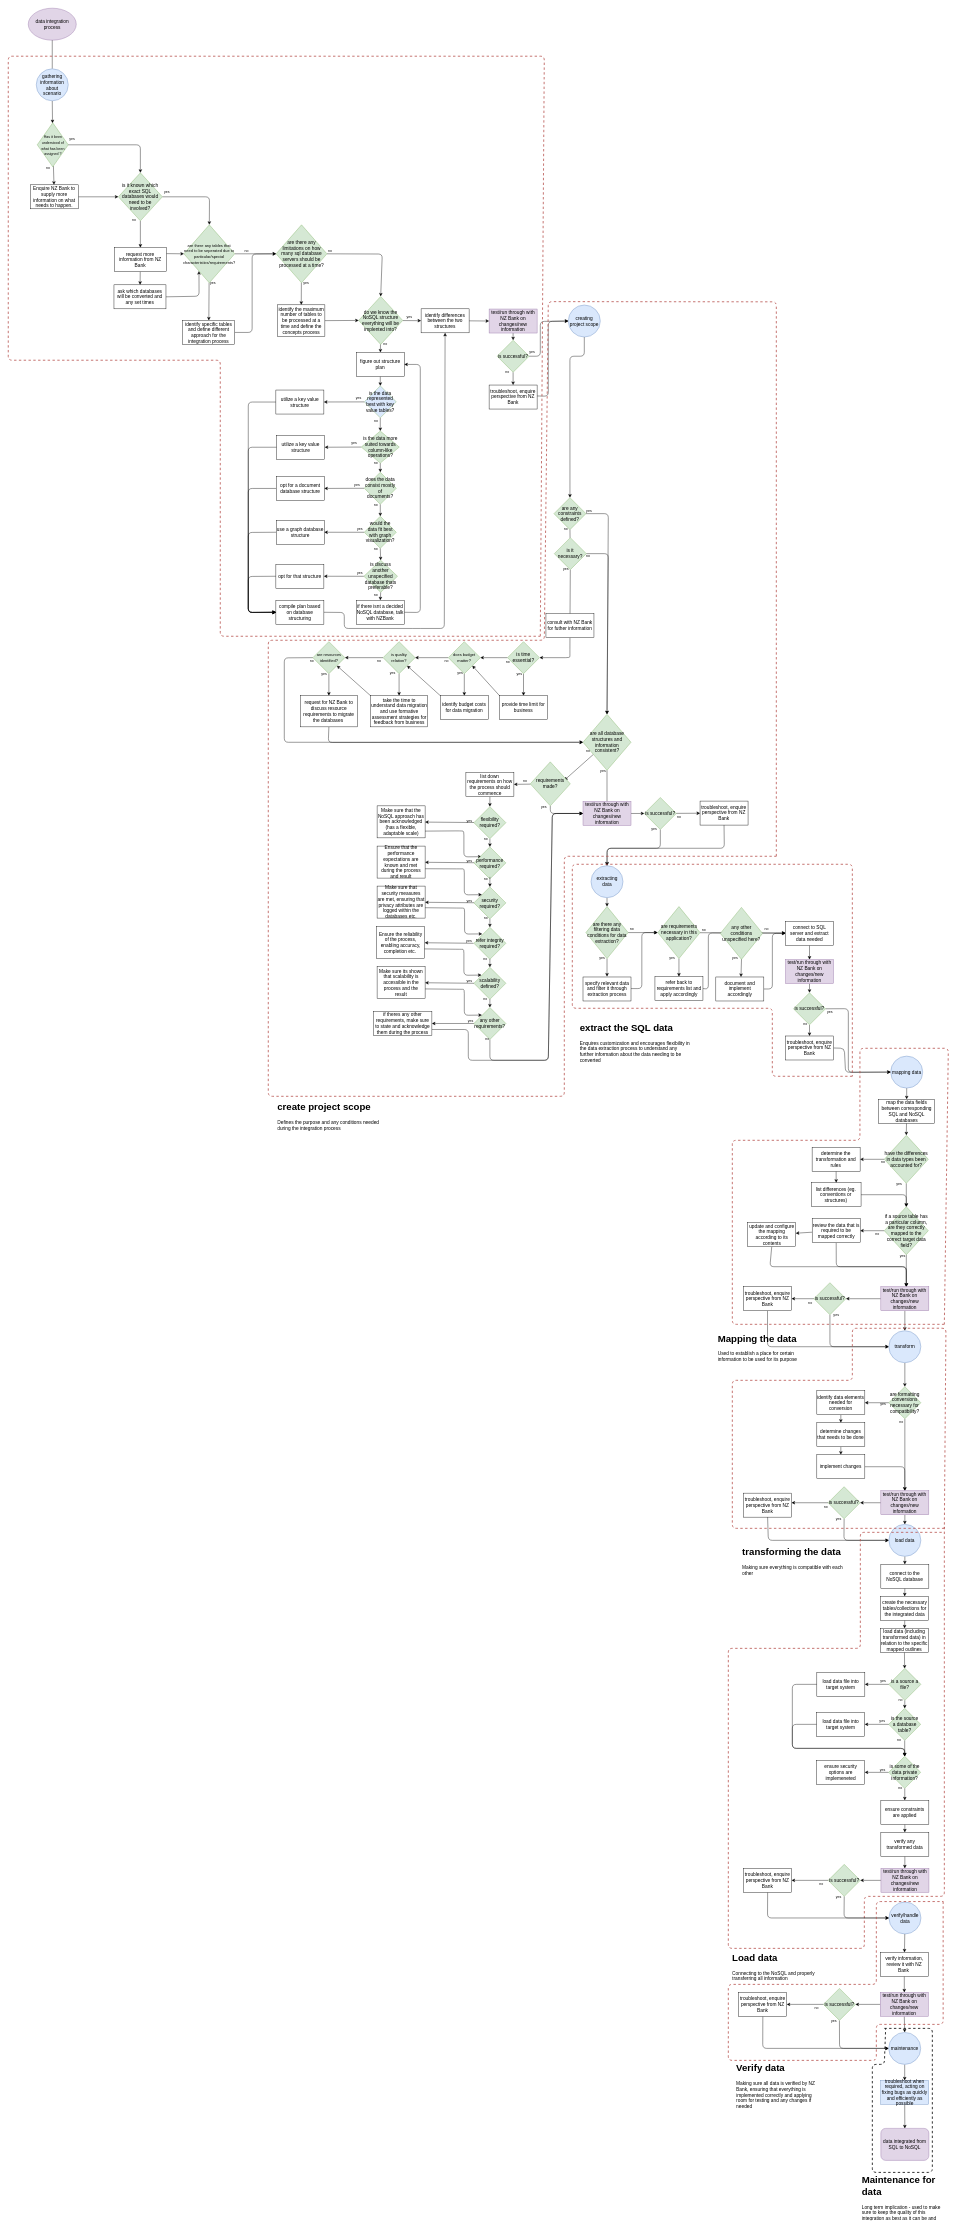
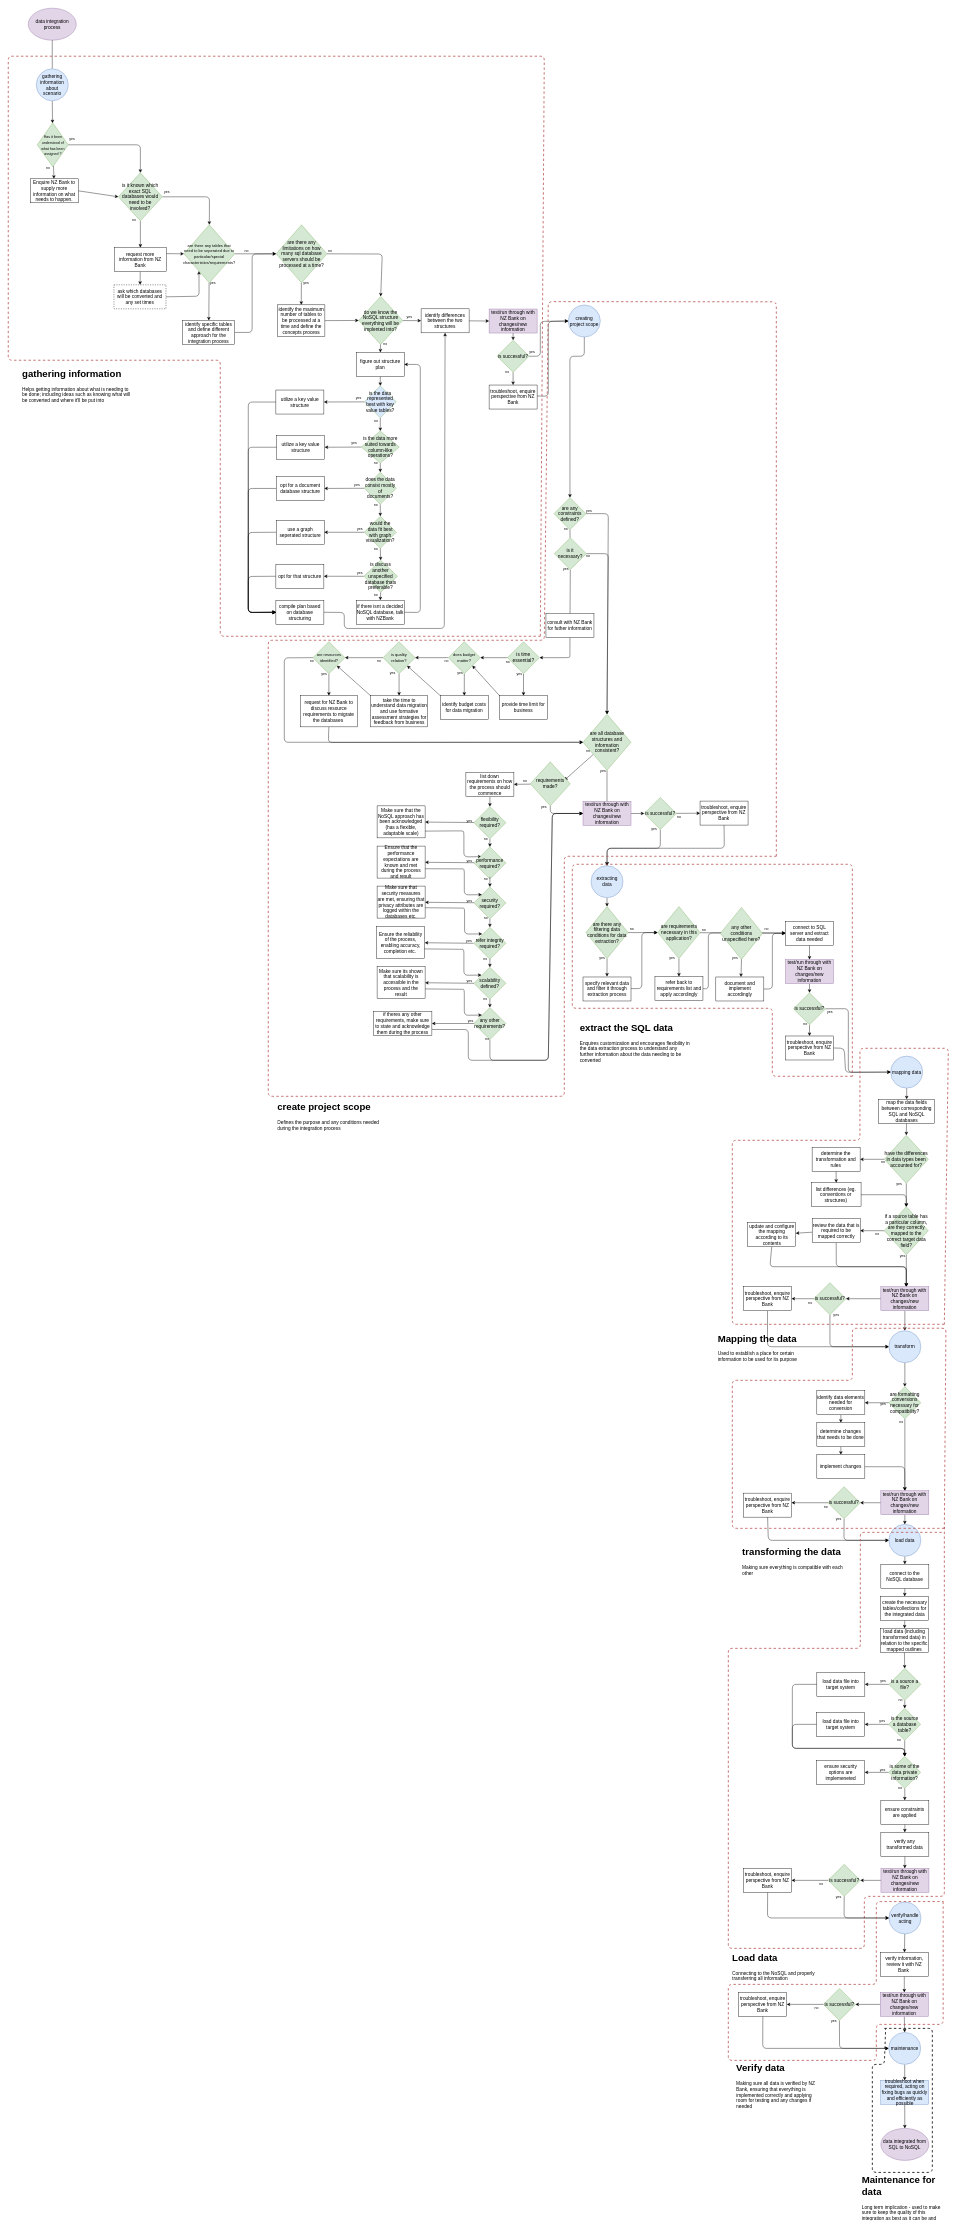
node "Enquire NZ Bank to supply more information on what needs to happen.": moved (54, 197) -> (54, 191)
node "ask which databases will be converted and any set times": style solid -> dashed
node "gathering information Helps getting information about what is needing to be done; including ideas such as knowing what will be converted and where it'll be put into": added
node "use a graph database structure": label "use a graph database structure" -> "use a graph seperated structure"
node "verify/handle data": label "verify/handle data" -> "verify/handle acting"
node "data integrated from SQL to NoSQL": shape rounded rectangle -> ellipse
